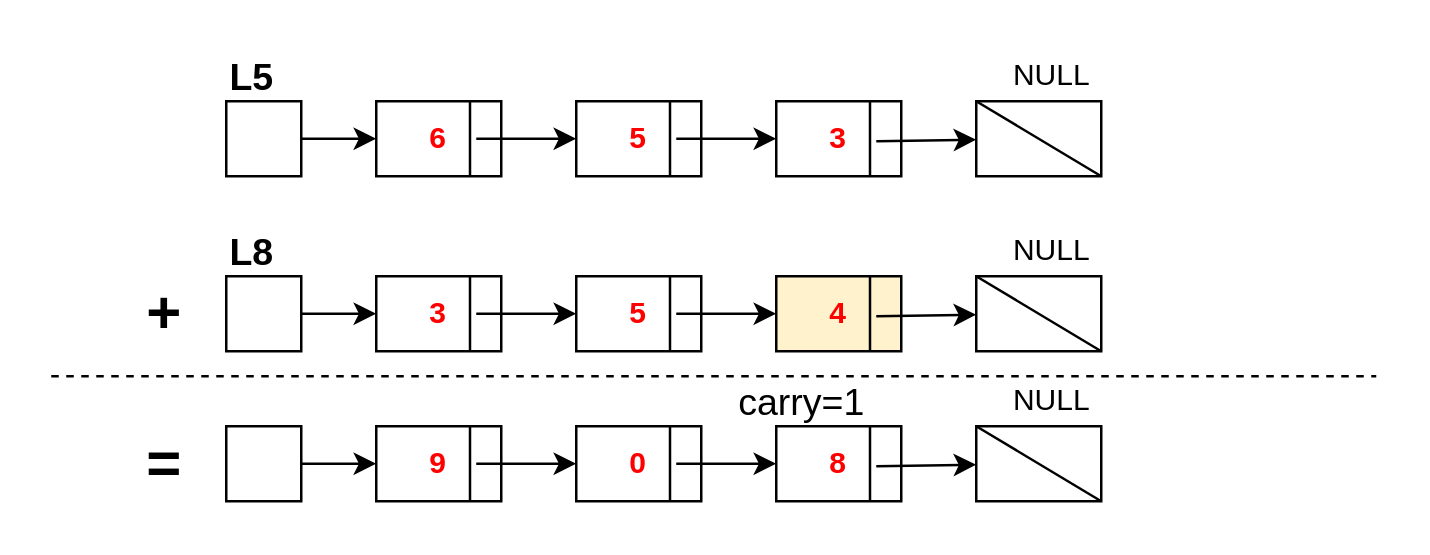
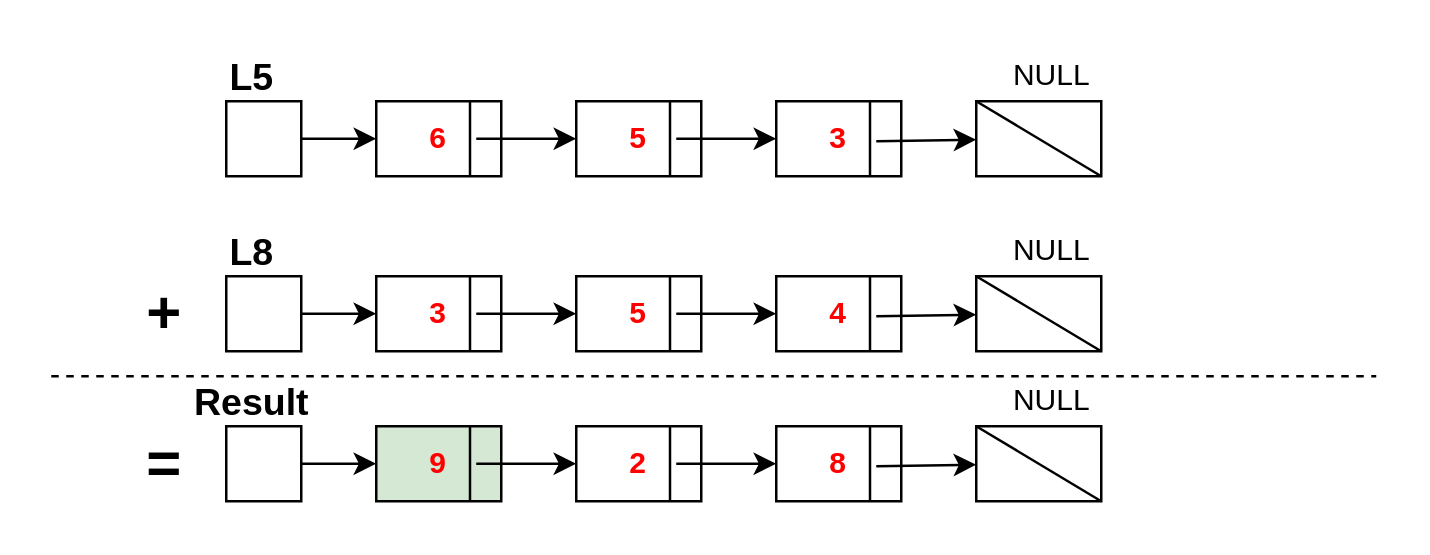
node "4": fillcolor #fff2cc -> #ffffff
node "Result": added
node "carry=1": removed
node "9": fillcolor #ffffff -> #d5e8d4
node "0": label "0" -> "2"
